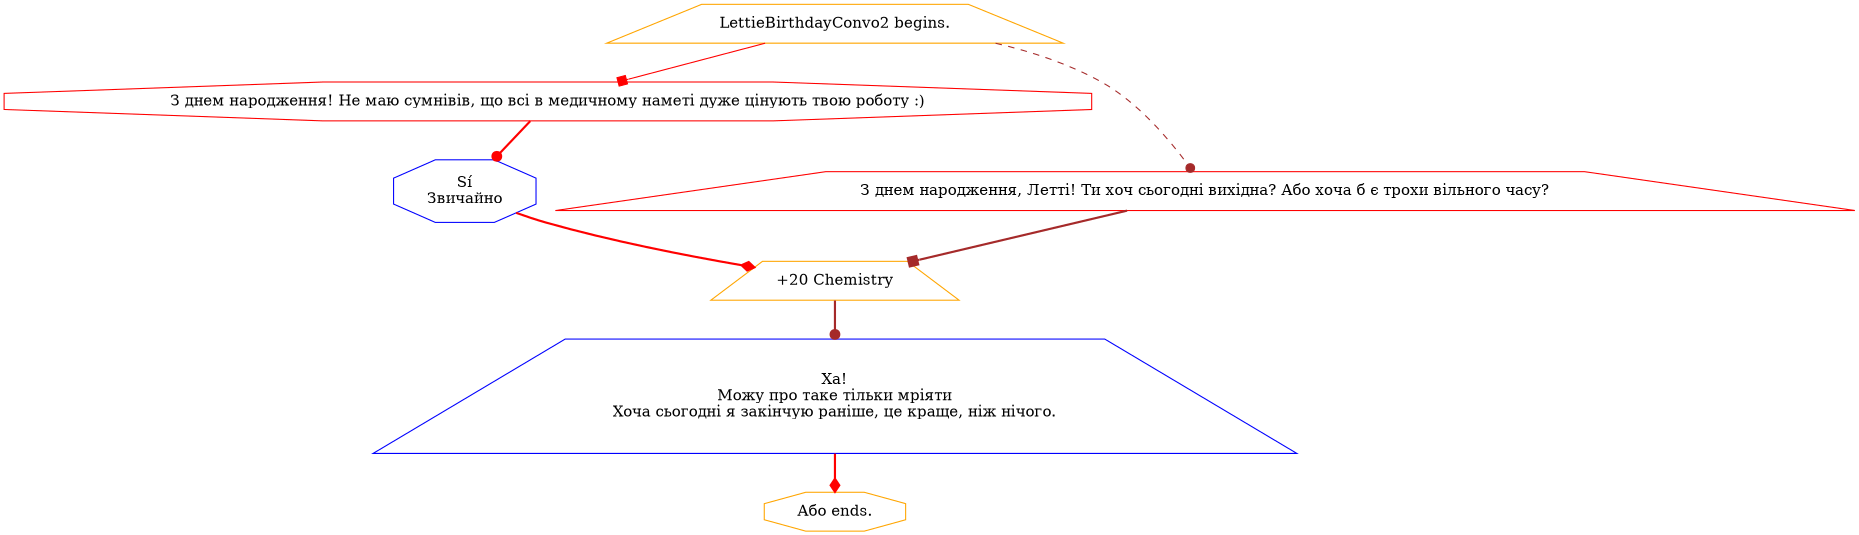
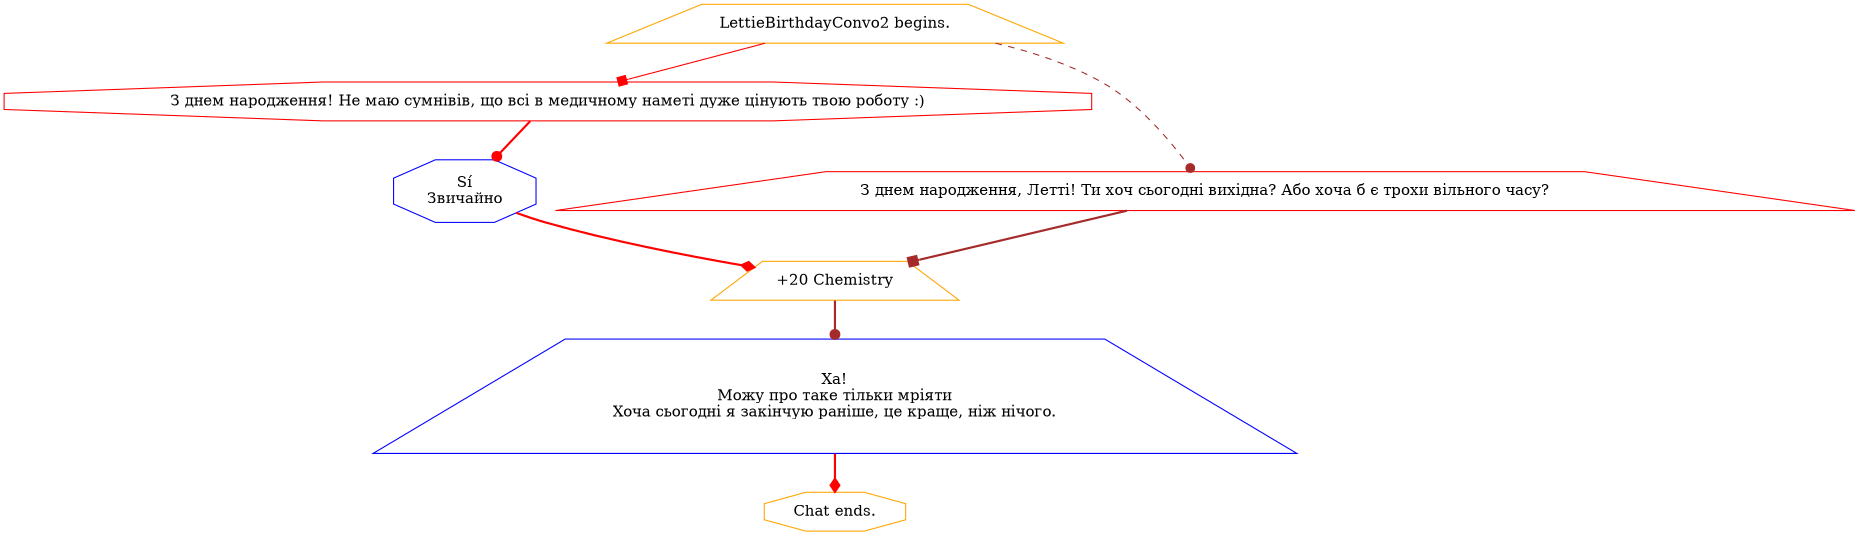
node "Або ends.": label "Або ends." -> "Chat ends."
